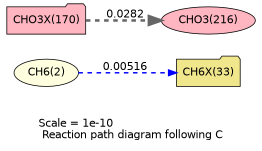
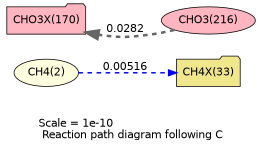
edge "CHO3X(170)" -> "CHO3(216)": reversed
node "CH6(2)": label "CH6(2)" -> "CH4(2)"
node "CH6X(33)": label "CH6X(33)" -> "CH4X(33)"
